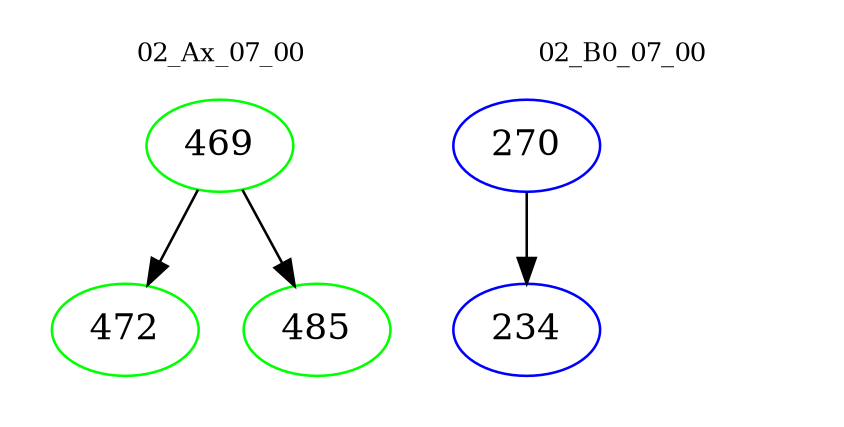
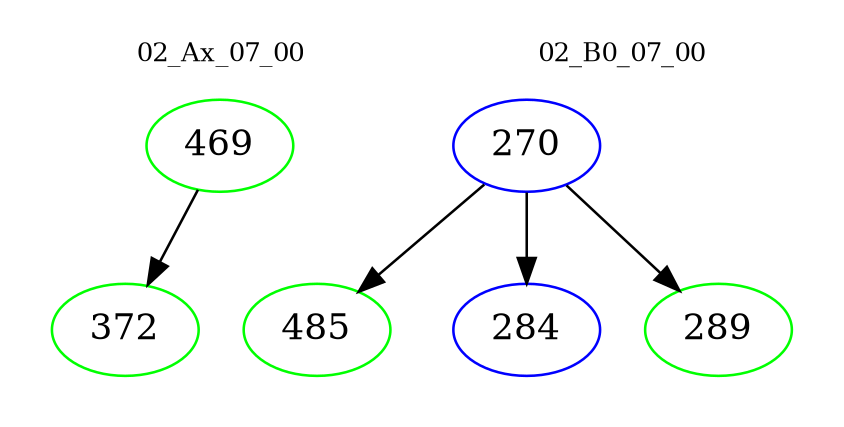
edge "469" -> "485": now "270" -> "485"
node "472": label "472" -> "372"
node "234": label "234" -> "284"
node "289": added
